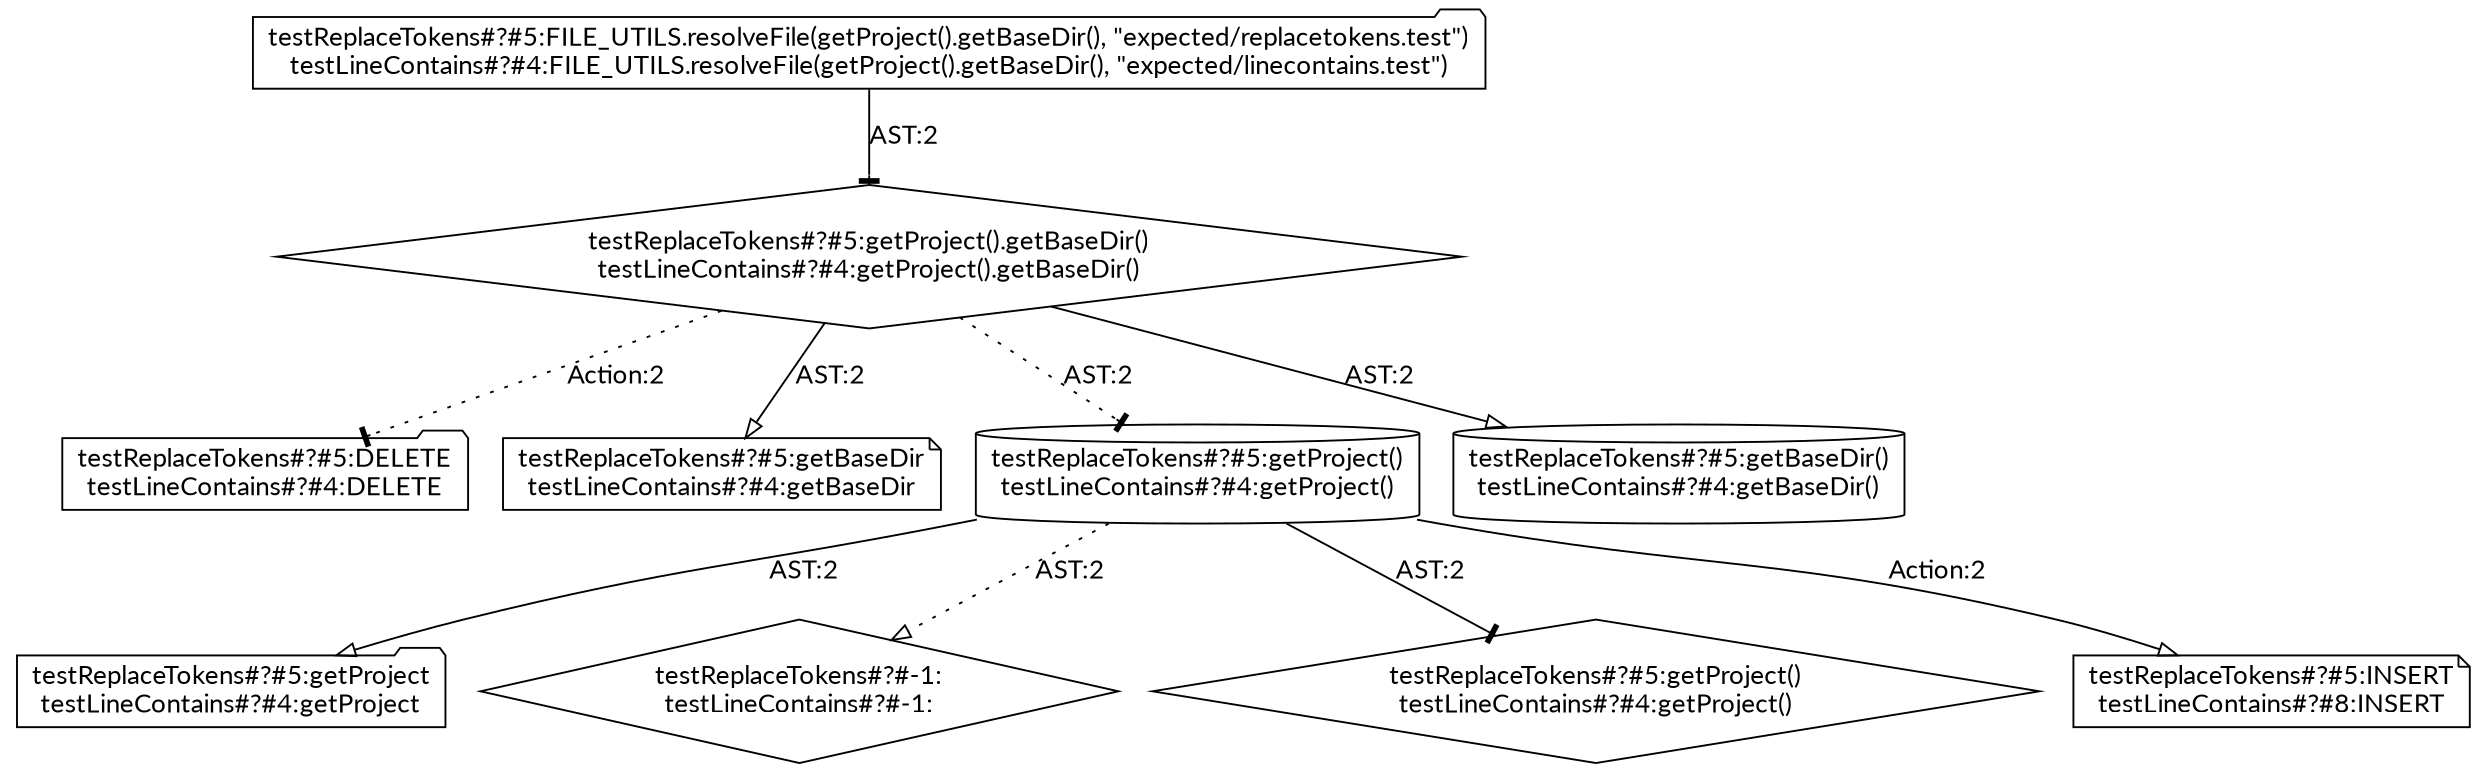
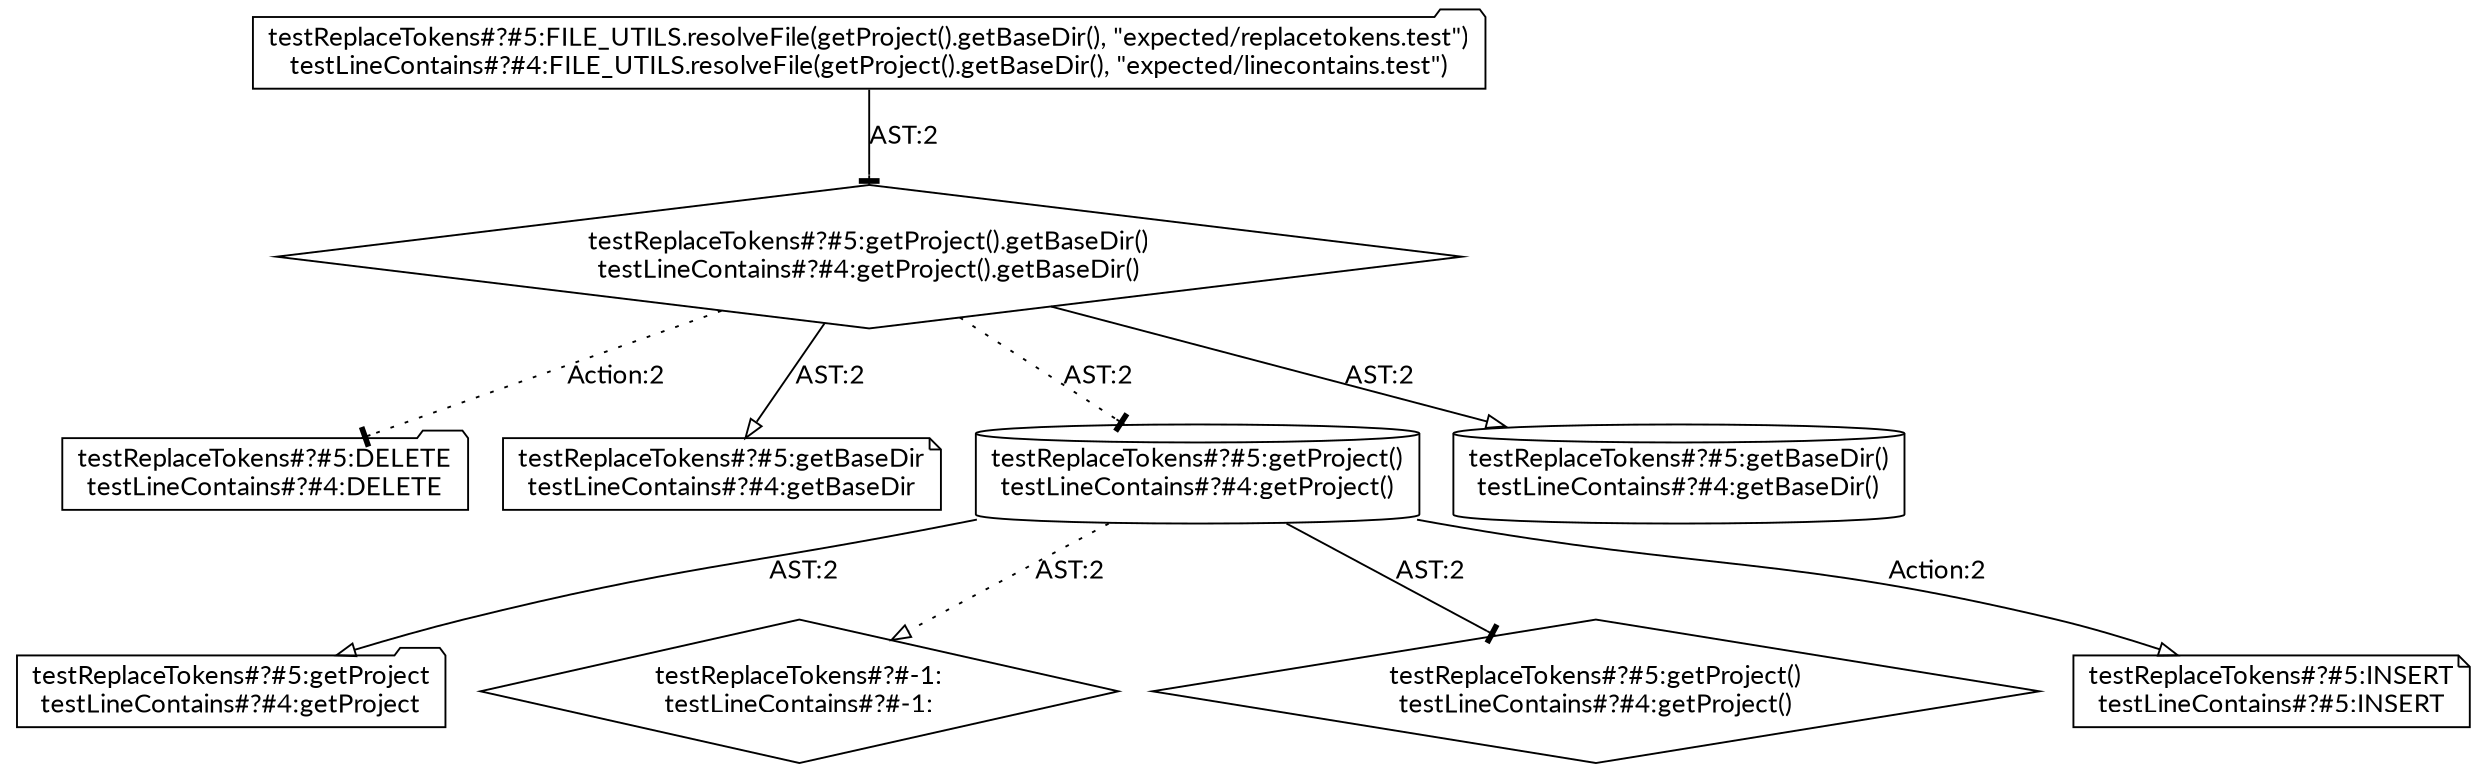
node "testReplaceTokens#?#5:INSERT testLineContains#?#8:INSERT": label "testReplaceTokens#?#5:INSERT testLineContains#?#8:INSERT" -> "testReplaceTokens#?#5:INSERT testLineContains#?#5:INSERT"
